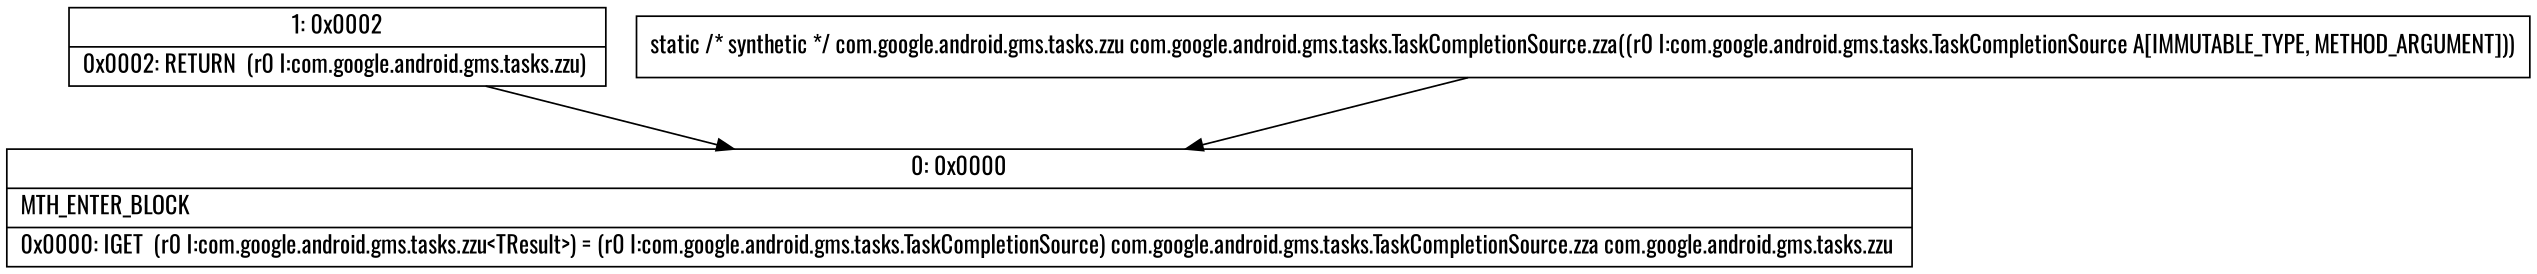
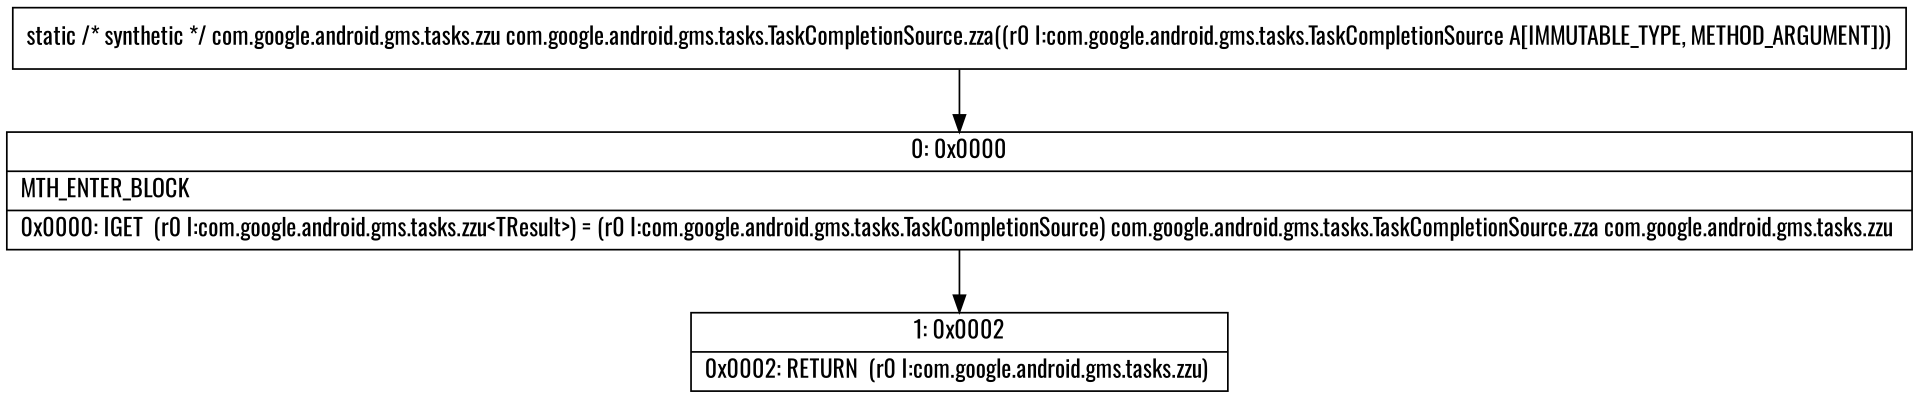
edge "1: 0x0002" -> "0: 0x0000": reversed
